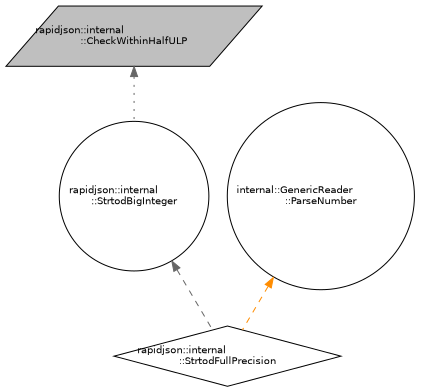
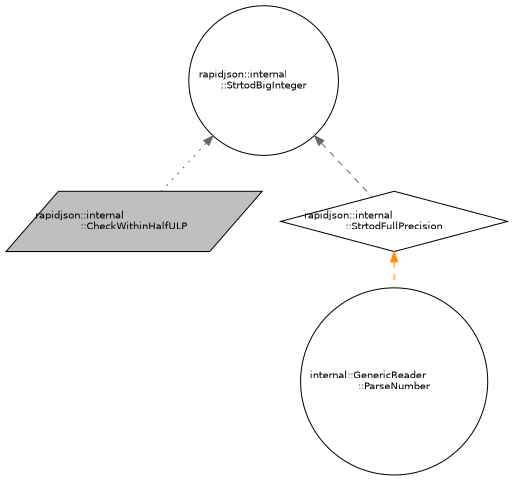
edge "rapidjson::internal ::StrtodBigInteger" -> "rapidjson::internal ::CheckWithinHalfULP": reversed
edge "rapidjson::internal ::StrtodFullPrecision" -> "internal::GenericReader ::ParseNumber": reversed
